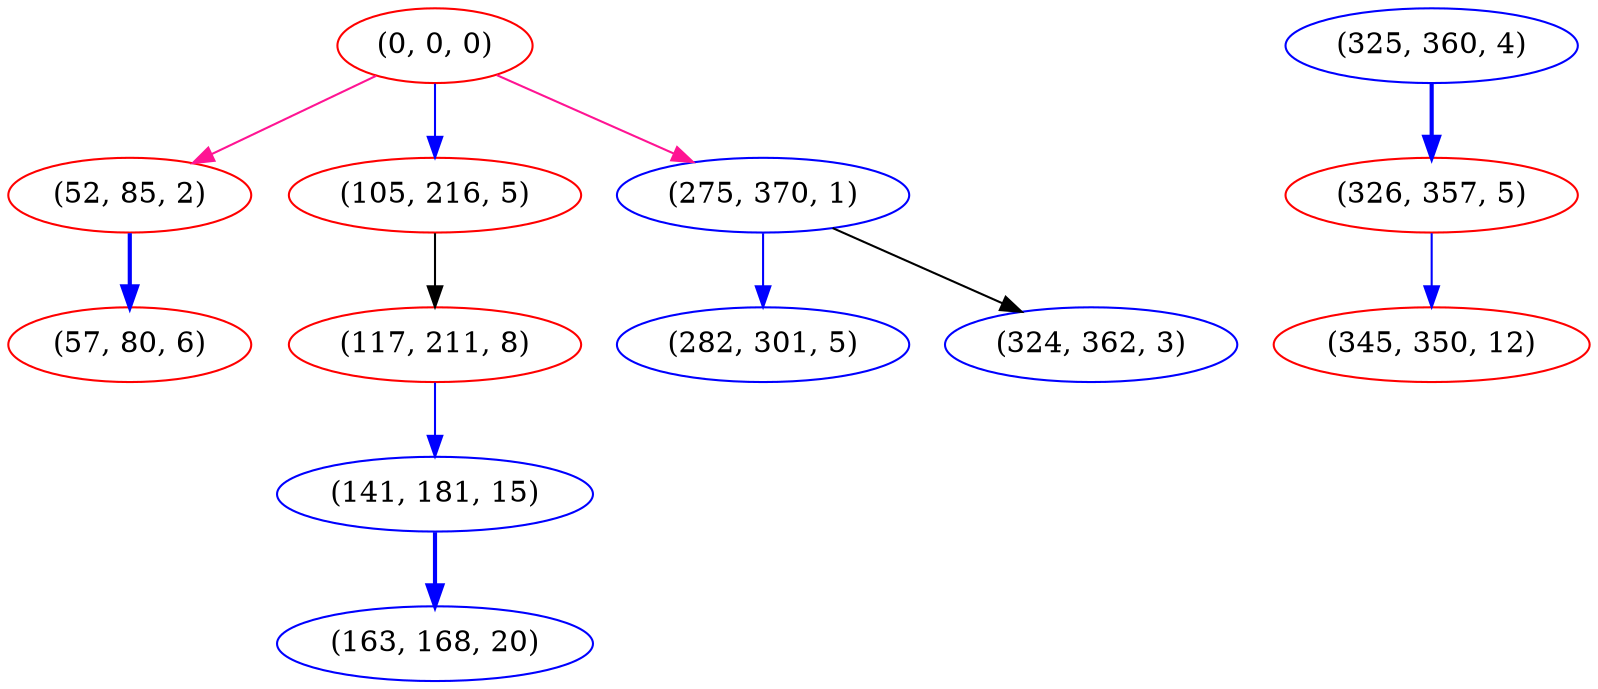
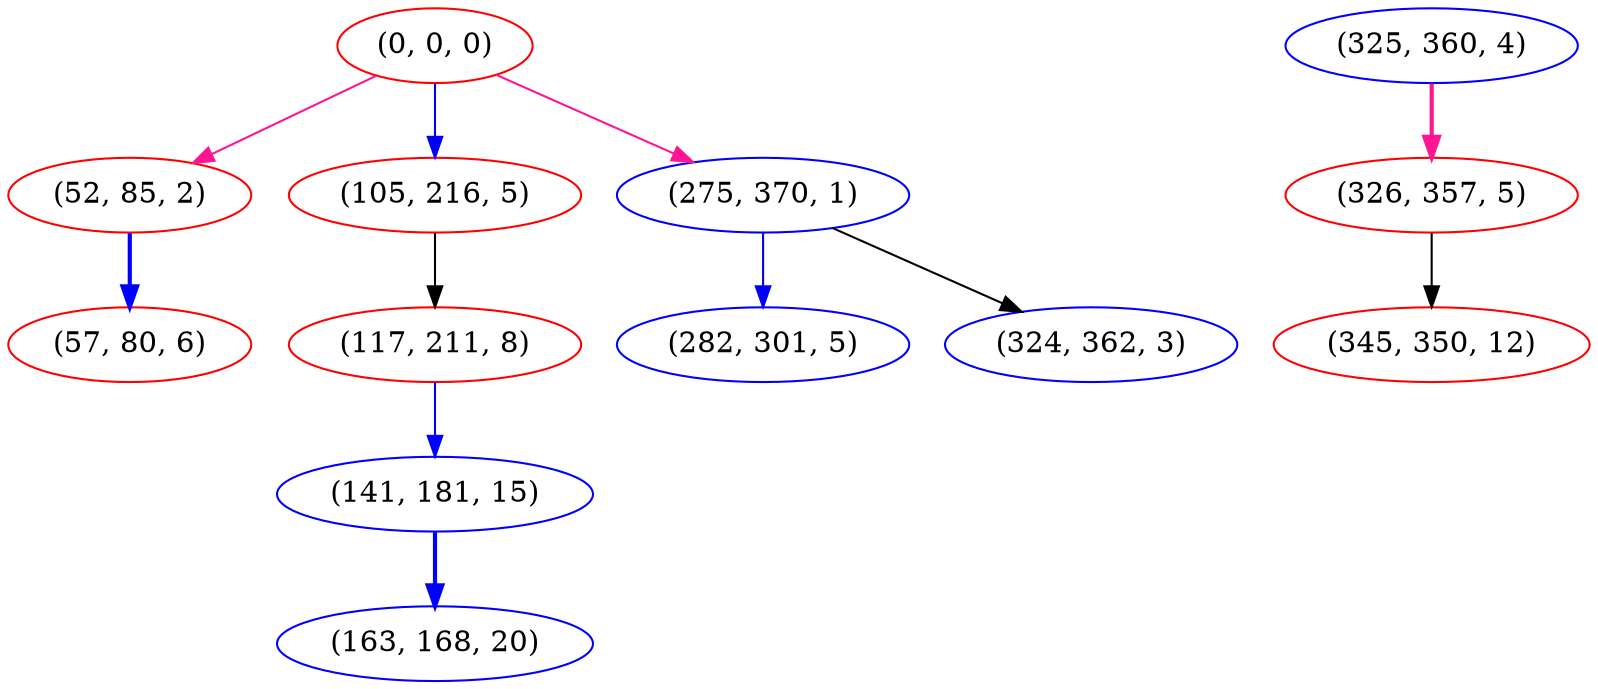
edge "(325, 360, 4)" -> "(326, 357, 5)": color blue -> deeppink
edge "(326, 357, 5)" -> "(345, 350, 12)": color blue -> black
